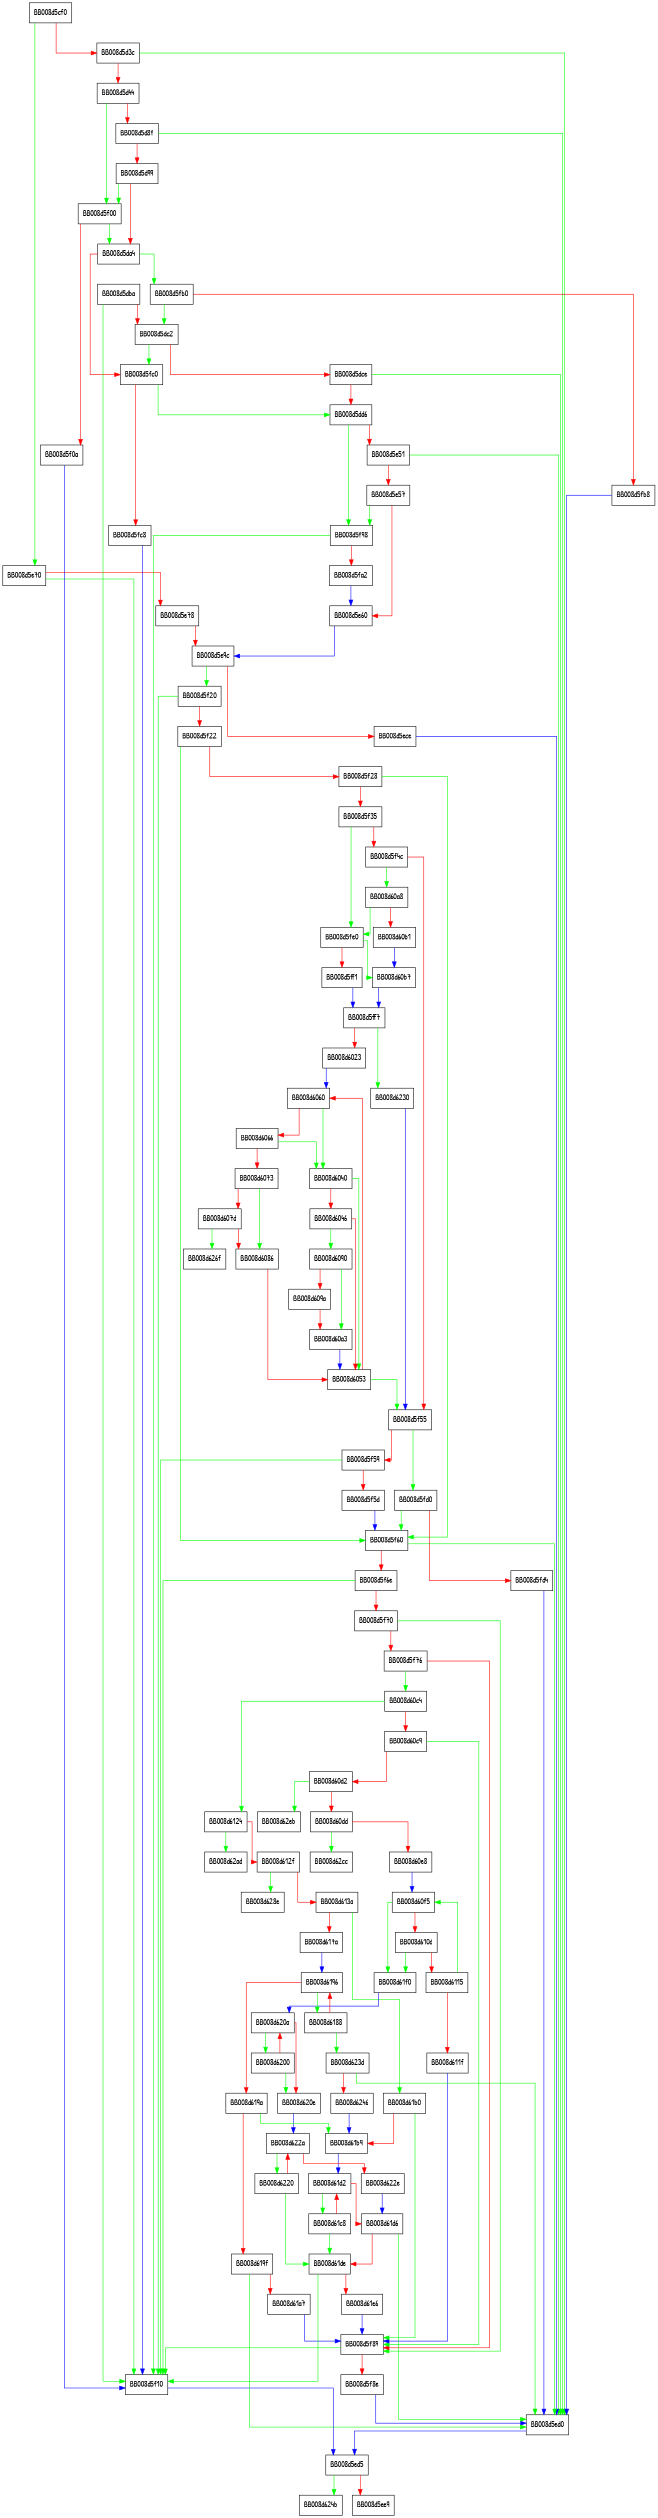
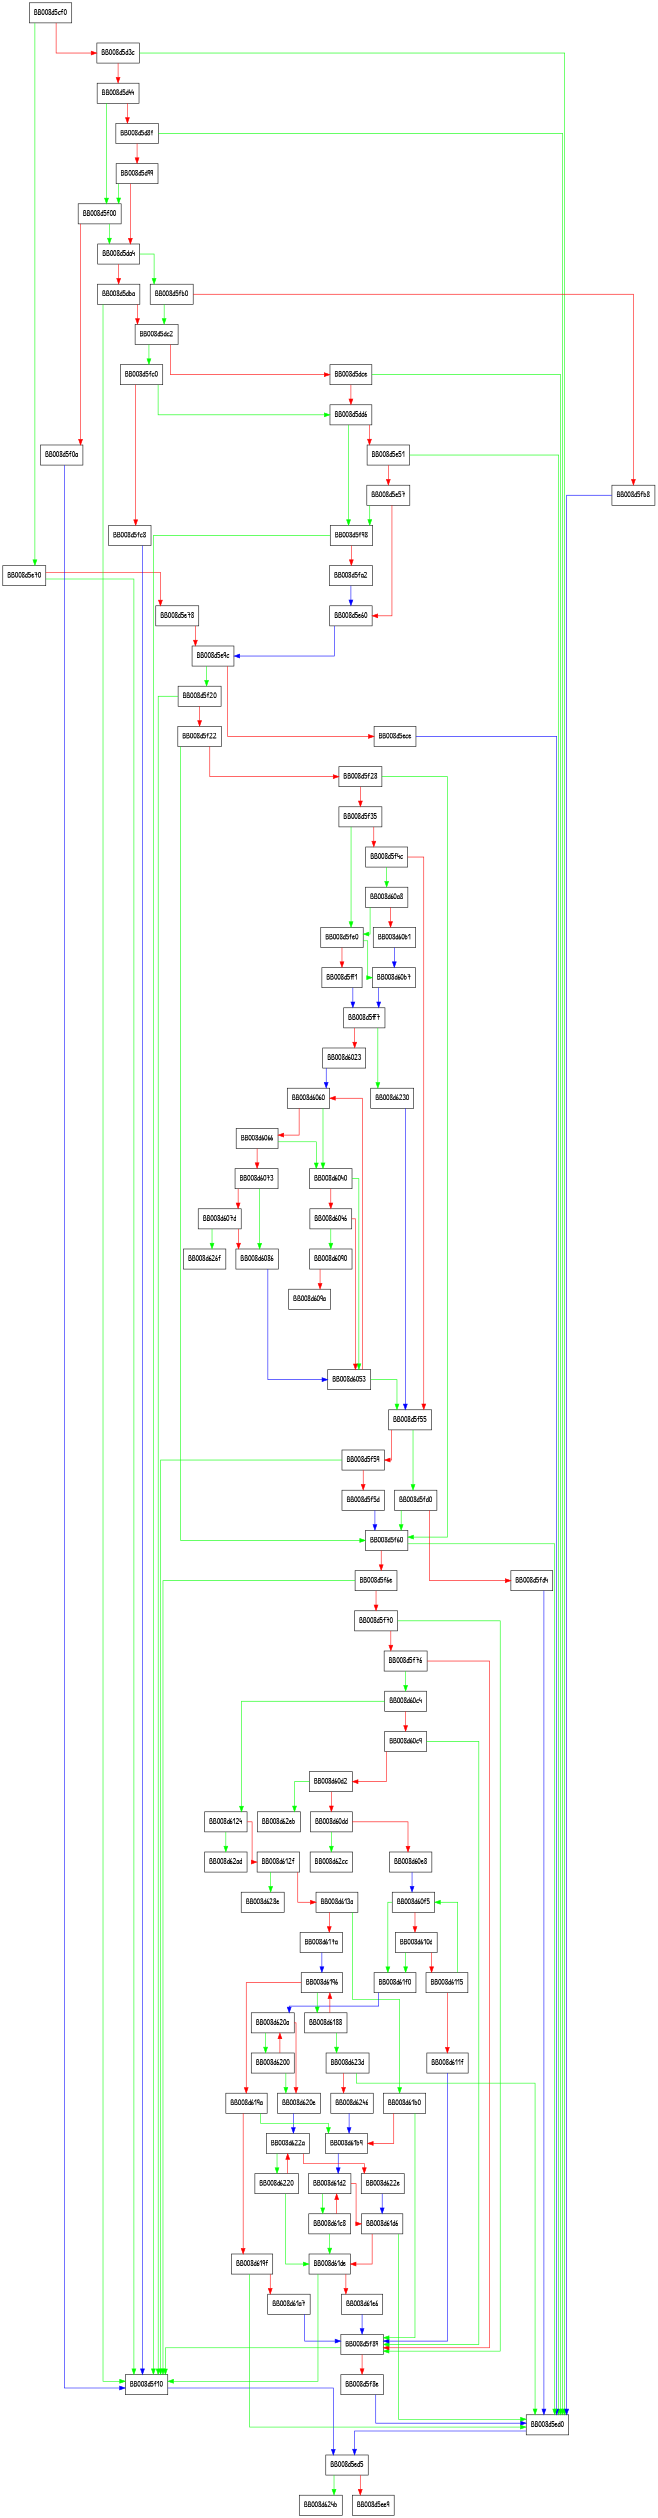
edge "BB008d5da4" -> "BB008d5fc0": now "BB008d5da4" -> "BB008d5dba"
node "BB008d60a3": removed
edge "BB008d6086" -> "BB008d6053": color red -> blue
